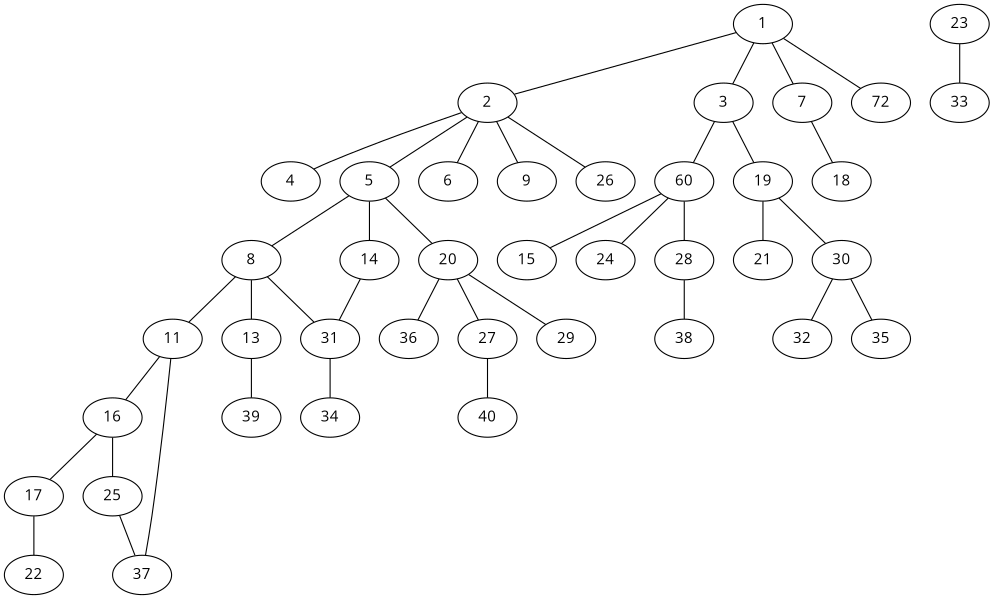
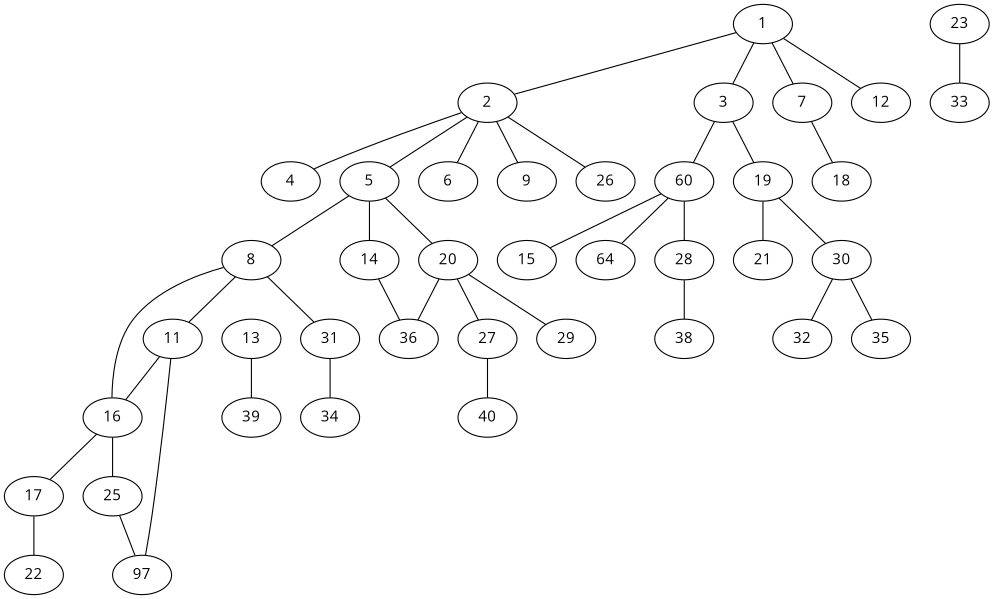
node "72": label "72" -> "12"
node "24": label "24" -> "64"
edge "8" -- "13": now "8" -- "16"
edge "14" -- "31": now "14" -- "36"
node "37": label "37" -> "97"
